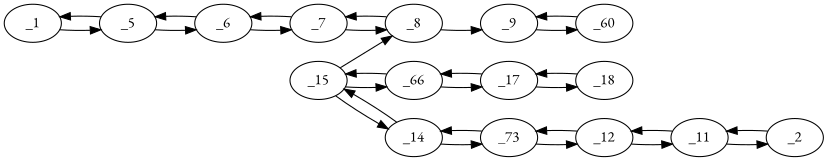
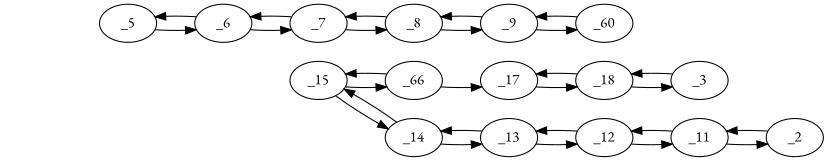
node "_1": removed
edge "_15" -> "_8": now "_9" -> "_8"
edge "_17" -> "_66": removed
node "_3": added
node "_73": label "_73" -> "_13"
